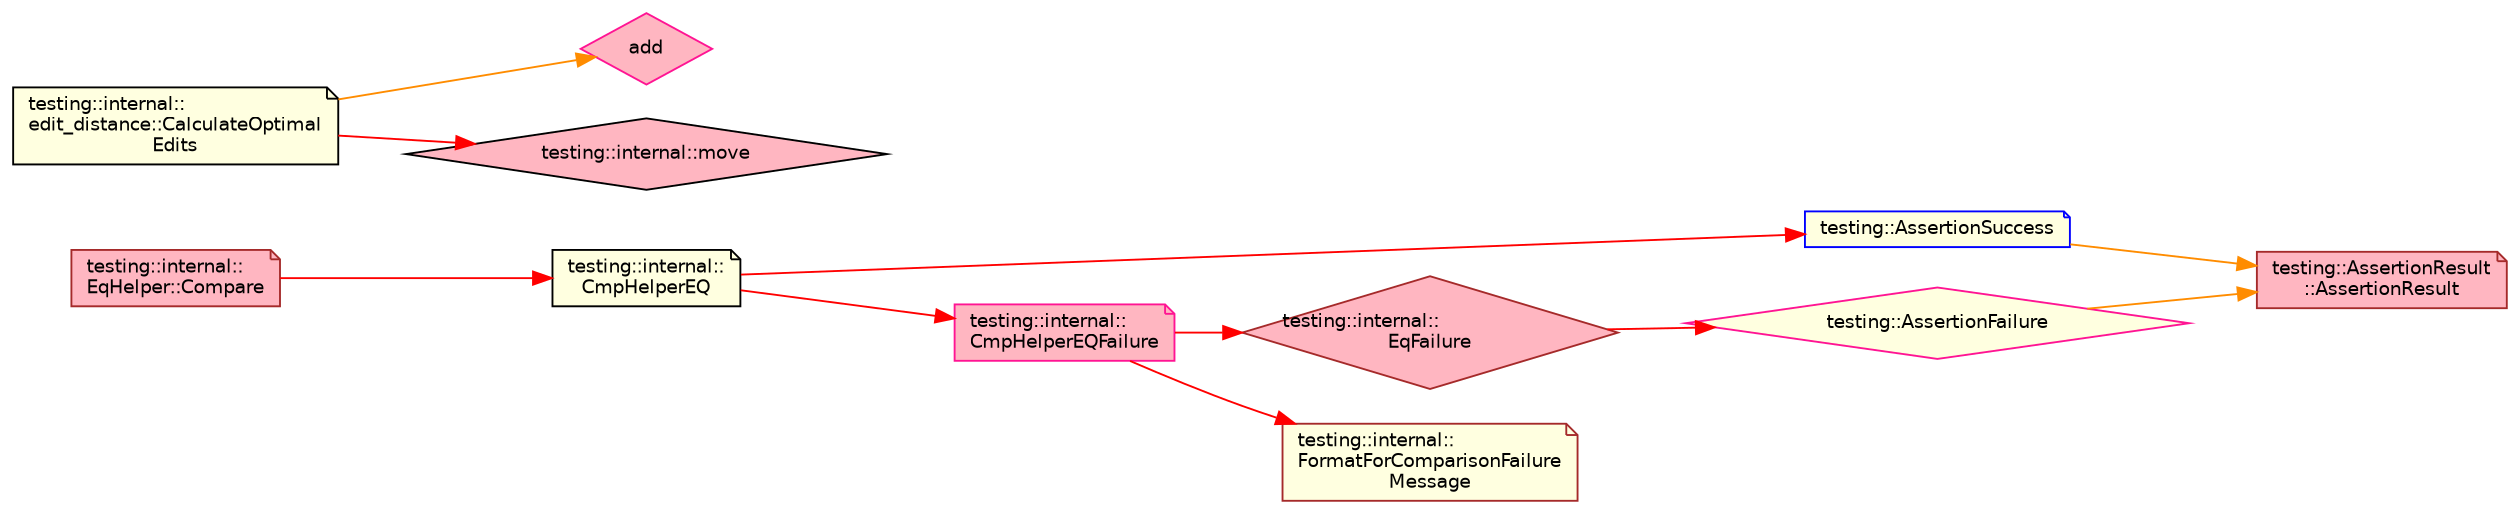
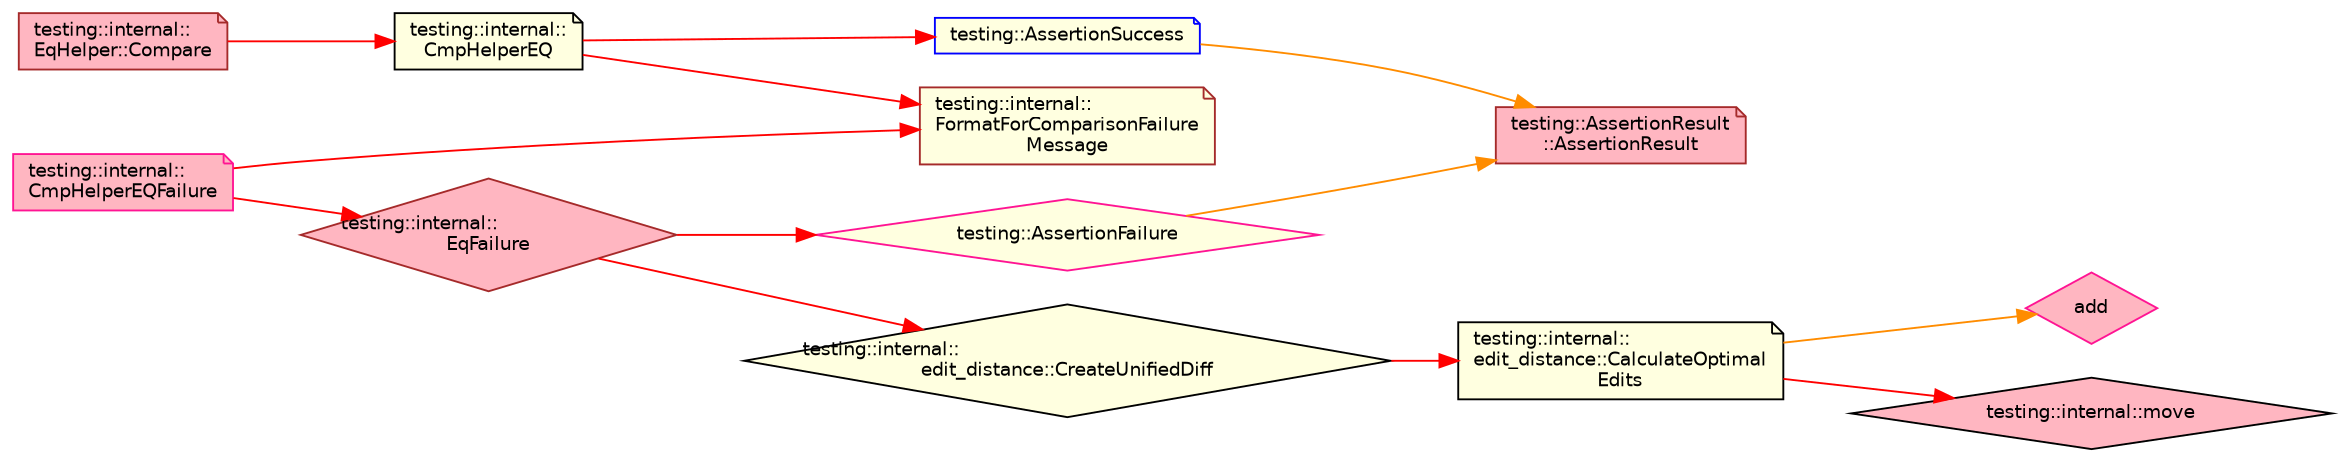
edge "testing::internal:: CmpHelperEQ" -> "testing::internal:: CmpHelperEQFailure": now "testing::internal:: CmpHelperEQ" -> "testing::internal:: FormatForComparisonFailure Message"
node "testing::internal:: edit_distance::CreateUnifiedDiff": added
